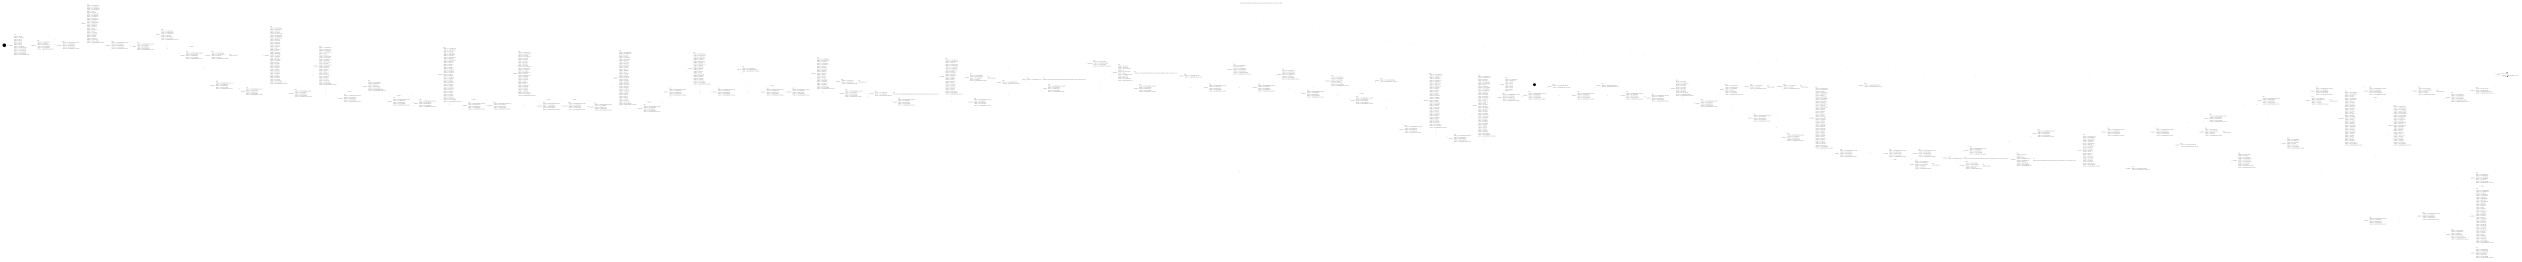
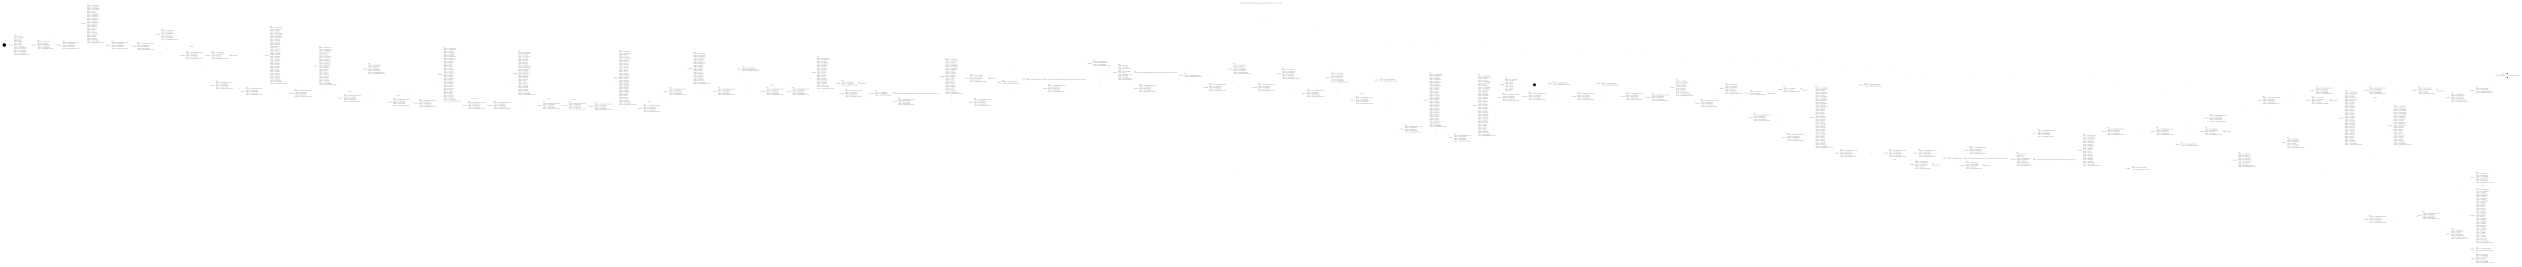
node "0x4020d3 [15]": added
